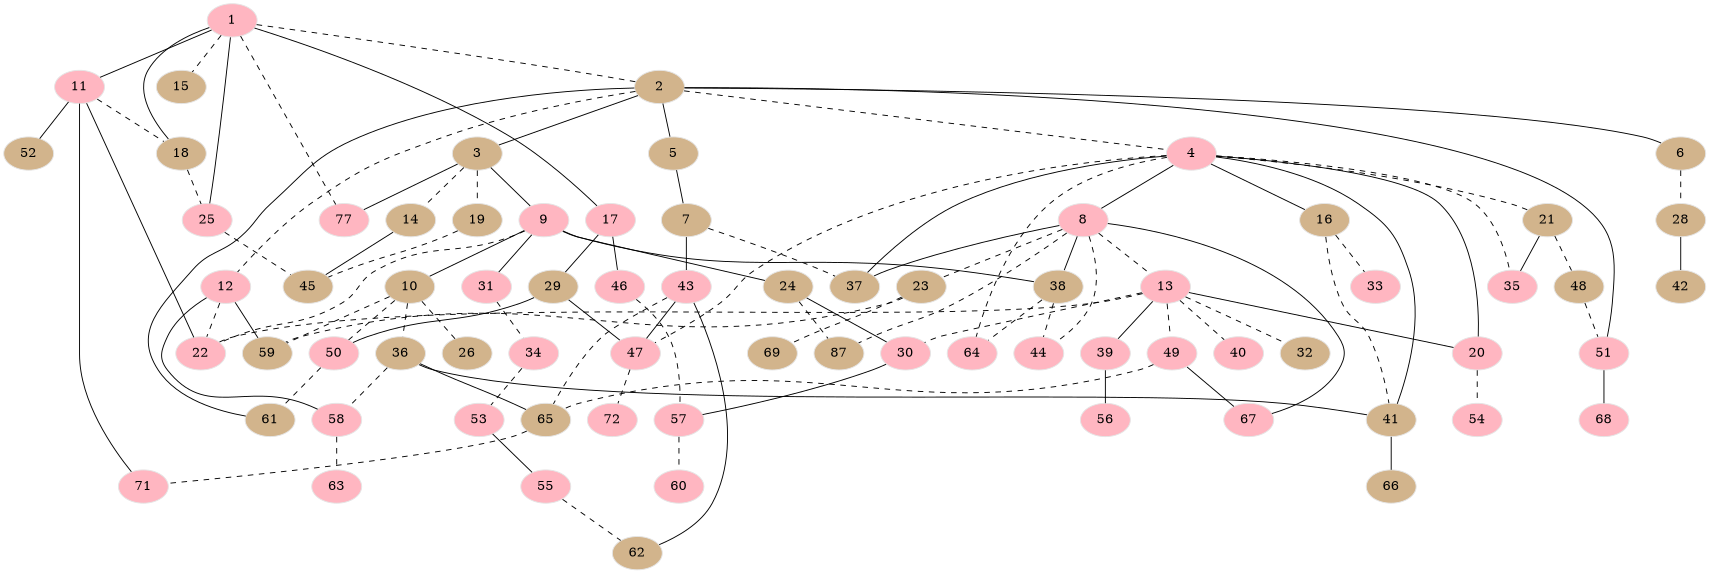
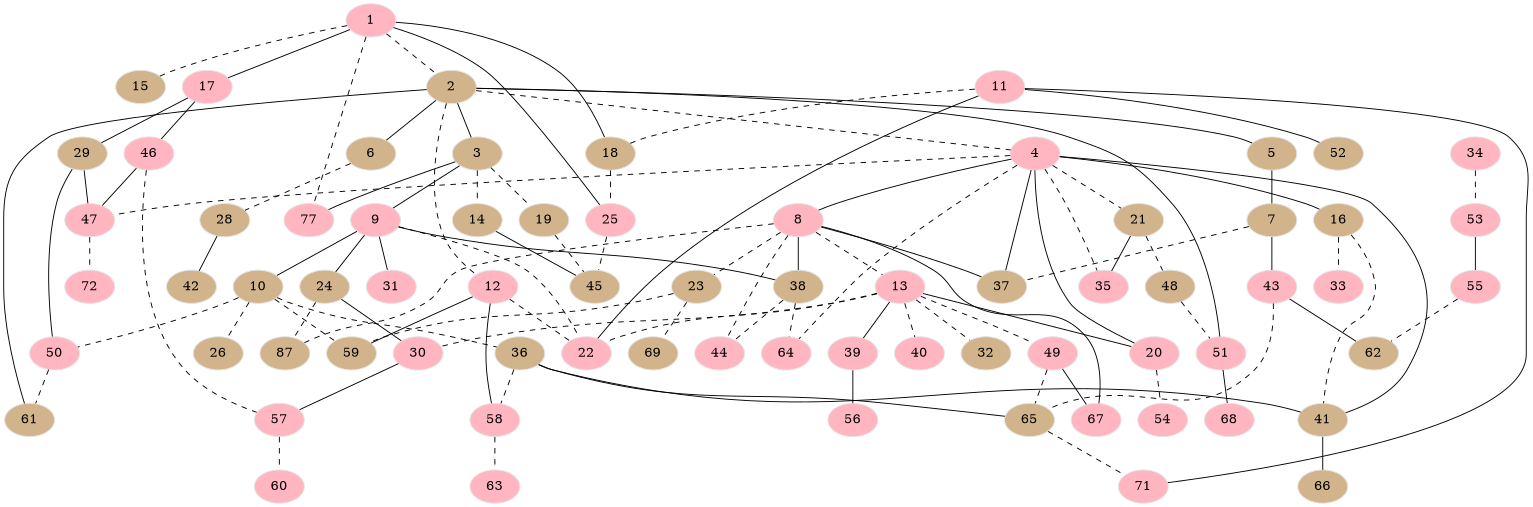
edge "1" -- "11": removed
edge "31" -- "34": removed
edge "43" -- "47": now "46" -- "47"
